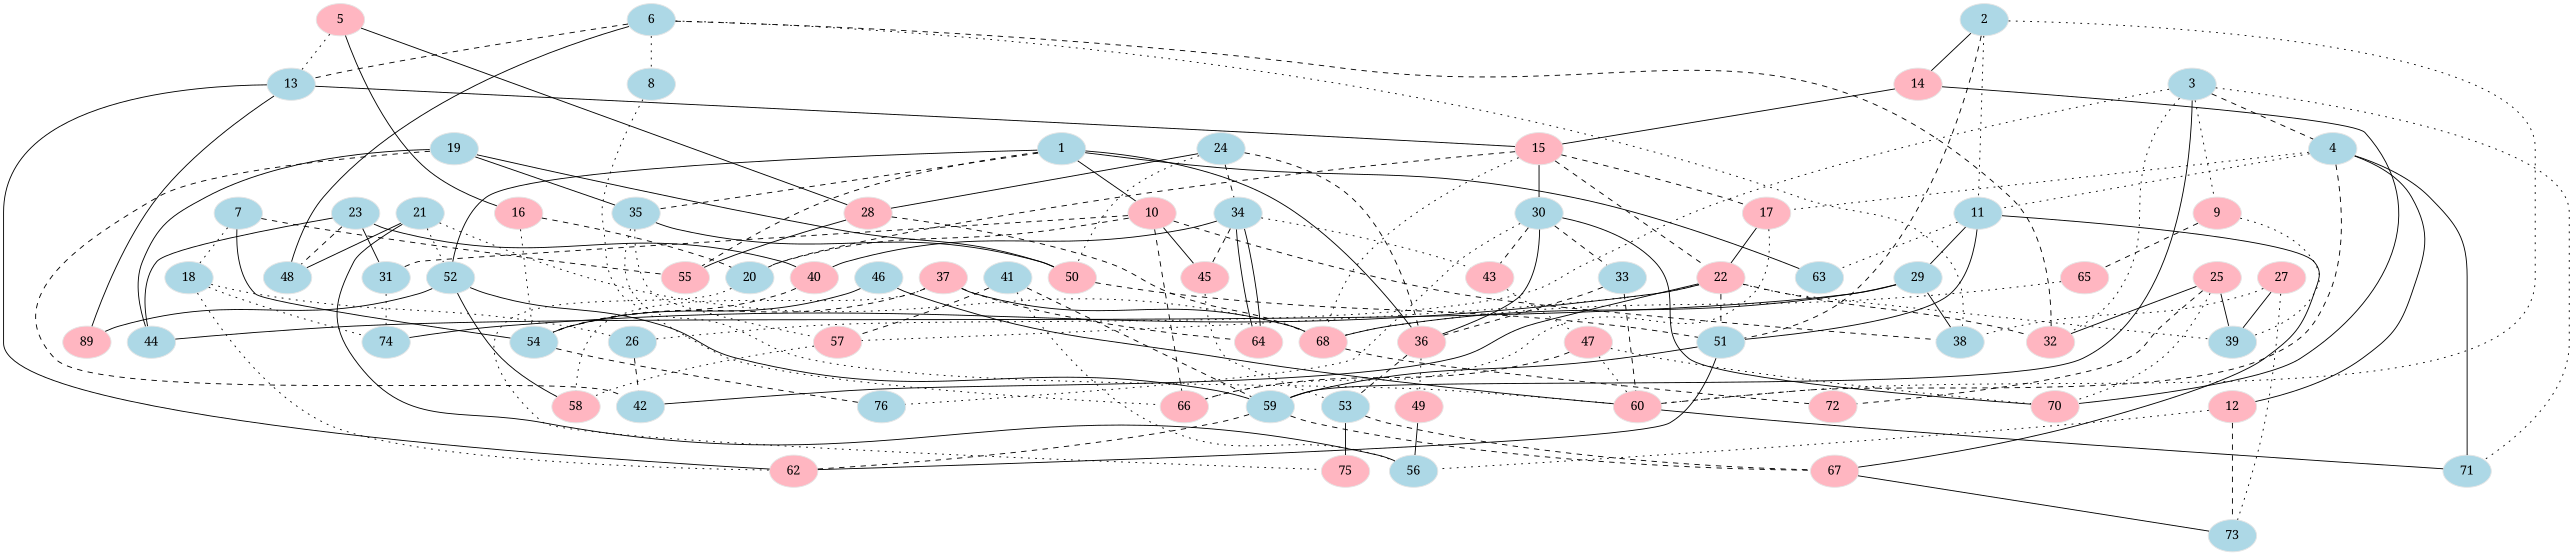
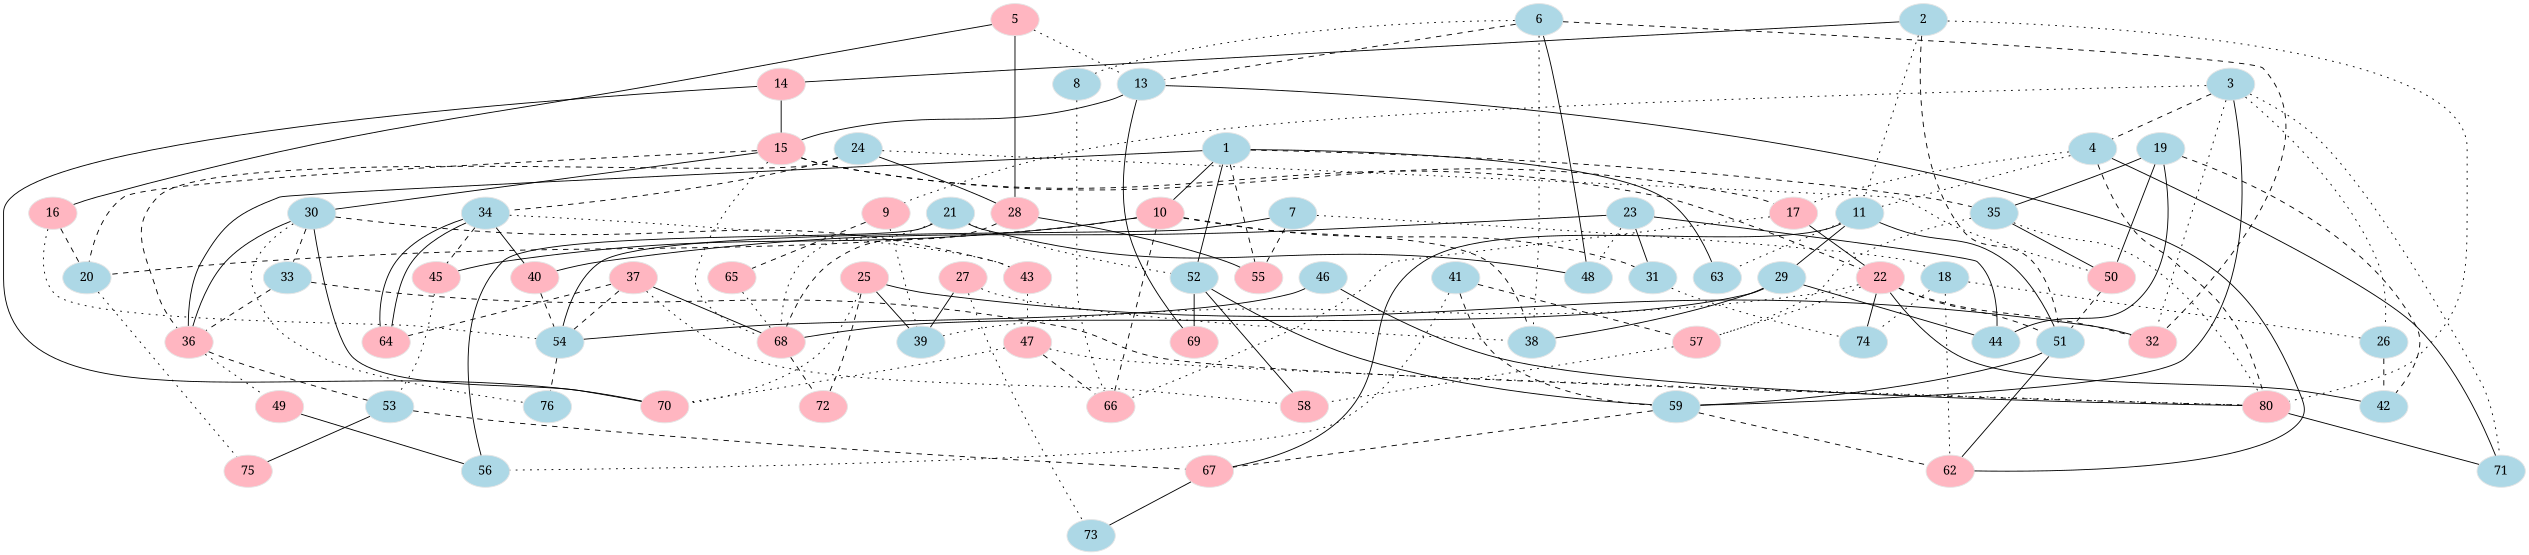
edge "23" -- "48": style dashed -> dotted
node "89": label "89" -> "69"
node "60": label "60" -> "80"
node "12": removed
